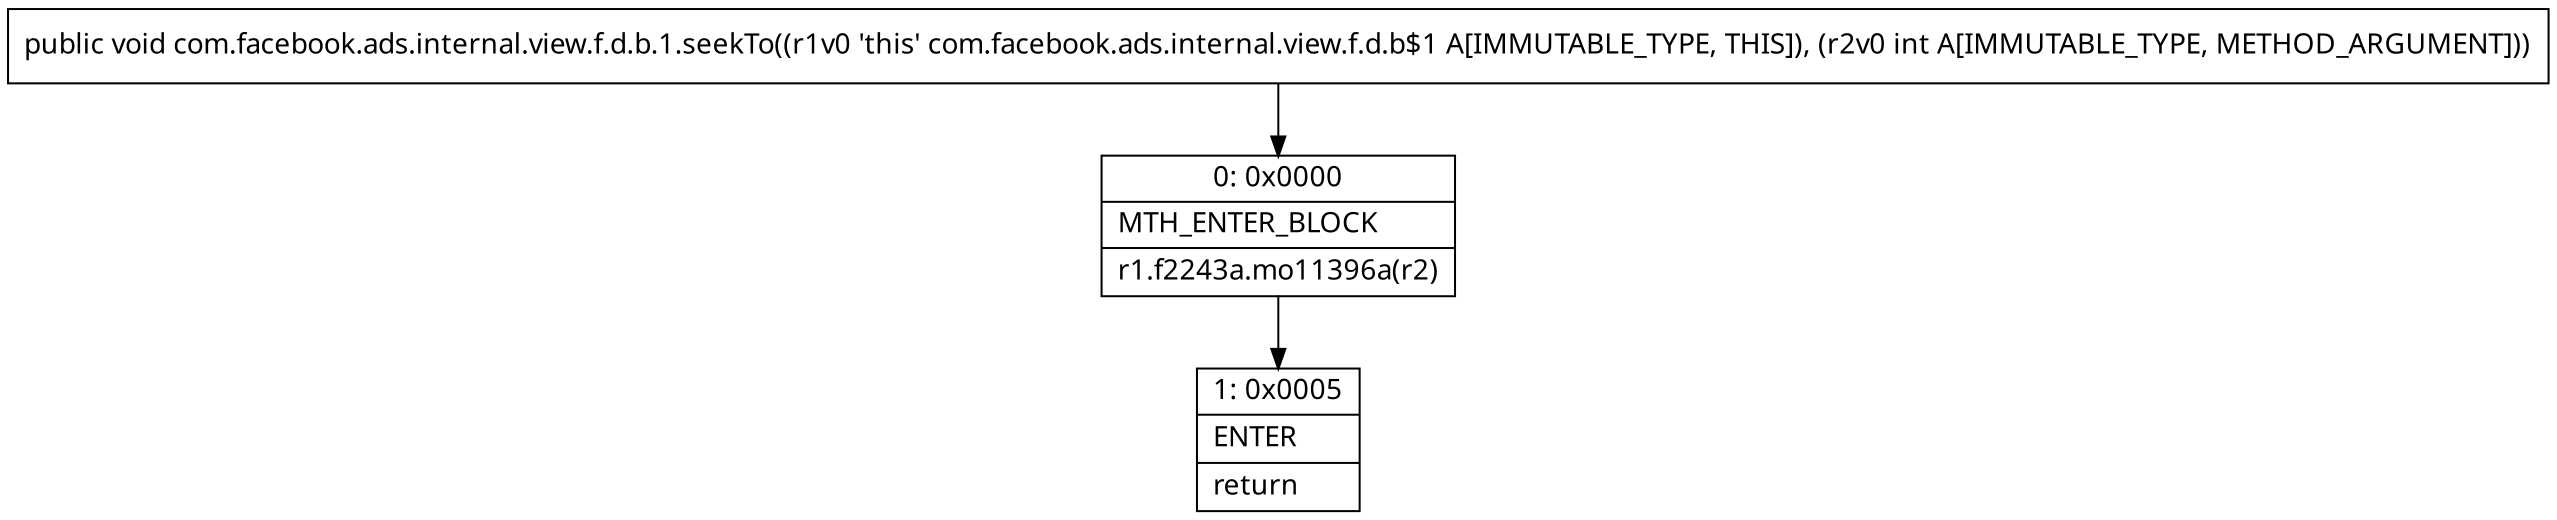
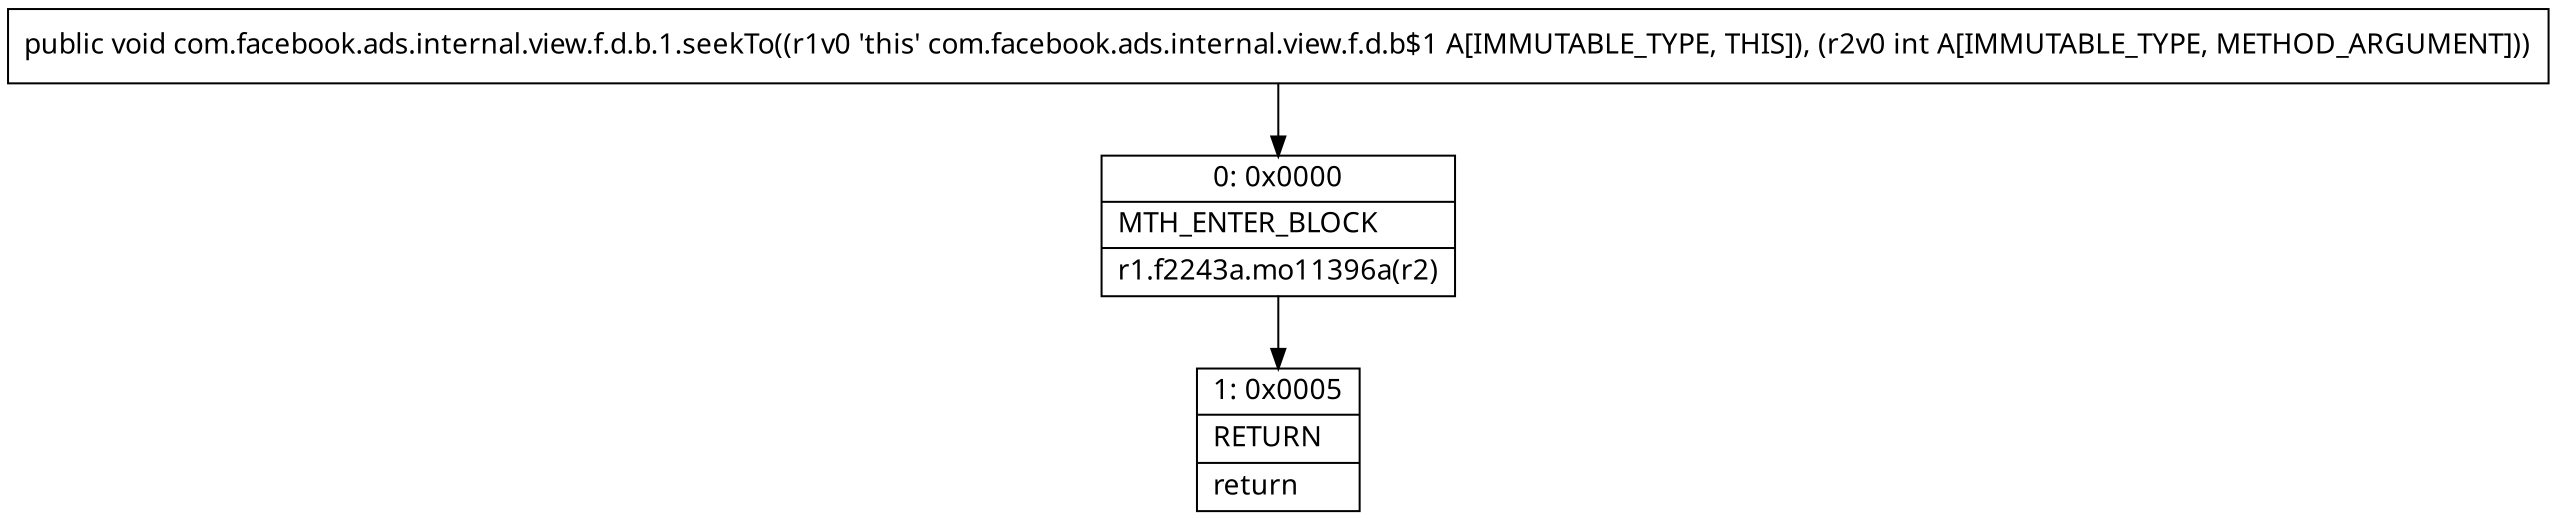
node "1: 0x0005": text "ENTER" -> "RETURN"
